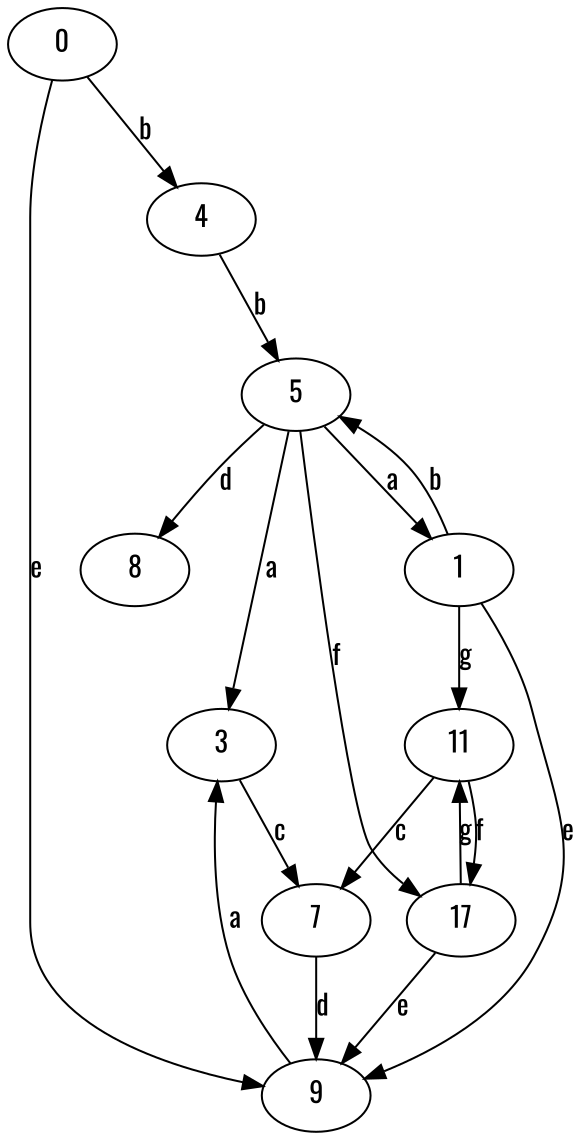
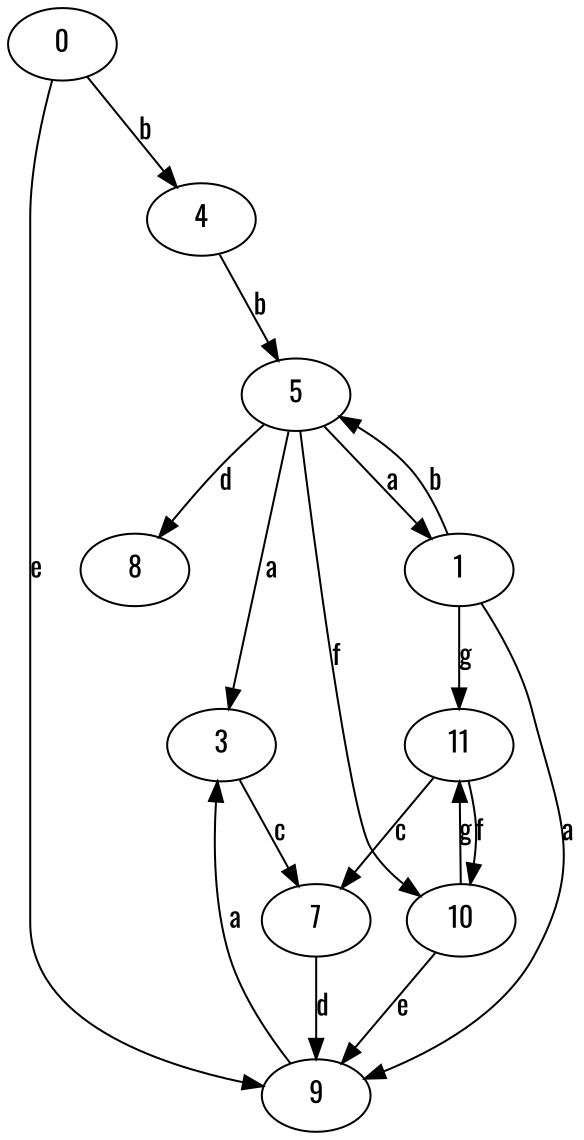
edge "1" -> "9": label "e" -> "a"
node "17": label "17" -> "10"
